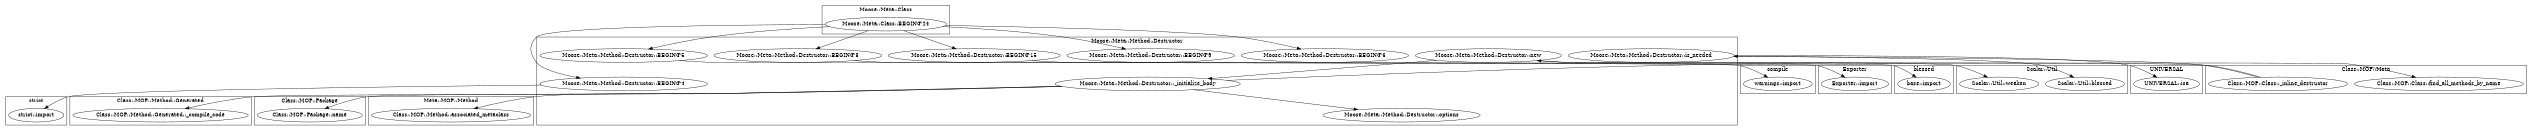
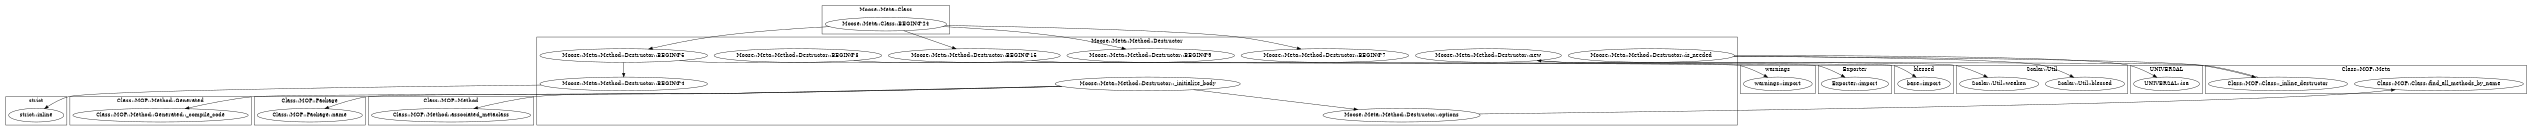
edge "Moose::Meta::Class::BEGIN@24" -> "Moose::Meta::Method::Destructor::BEGIN@4": now "Moose::Meta::Method::Destructor::BEGIN@5" -> "Moose::Meta::Method::Destructor::BEGIN@4"
edge "Moose::Meta::Class::BEGIN@24" -> "Moose::Meta::Method::Destructor::BEGIN@8": removed
node "Moose::Meta::Method::Destructor::BEGIN@6": label "Moose::Meta::Method::Destructor::BEGIN@6" -> "Moose::Meta::Method::Destructor::BEGIN@7"
edge "Class::MOP::Class::_inline_destructor" -> "Moose::Meta::Method::Destructor::is_needed": reversed
edge "Moose::Meta::Method::Destructor::_initialize_body" -> "Class::MOP::Class::find_all_methods_by_name": now "Moose::Meta::Method::Destructor::options" -> "Class::MOP::Class::find_all_methods_by_name"
edge "Moose::Meta::Method::Destructor::new" -> "Moose::Meta::Method::Destructor::_initialize_body": removed
cluster "compile": label "compile" -> "warnings"
cluster "Meta::MOP::Method": label "Meta::MOP::Method" -> "Class::MOP::Method"
node "strict::import": label "strict::import" -> "strict::inline"
